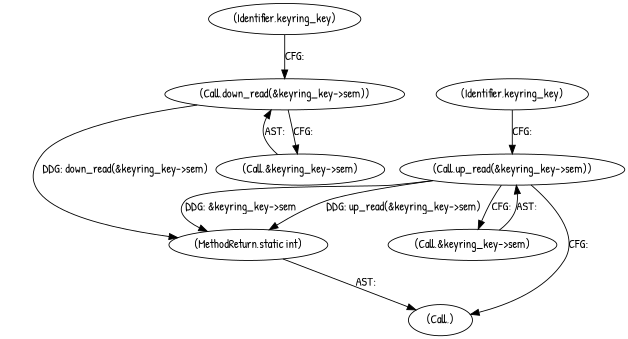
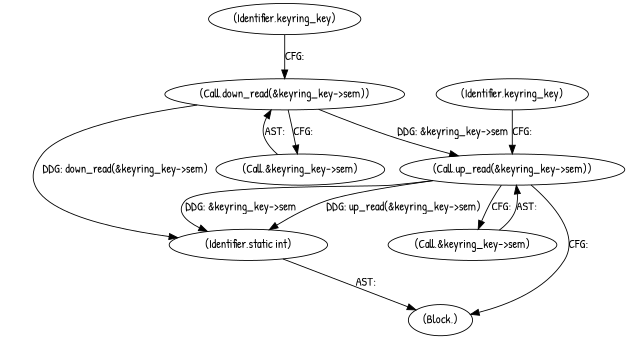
edge "(Call,down_read(&keyring_key->sem))" -> "(Call,up_read(&keyring_key->sem))": added, label "DDG: &keyring_key->sem"
node "(MethodReturn,static int)": label "(MethodReturn,static int)" -> "(Identifier,static int)"
node "(Call,)": label "(Call,)" -> "(Block,)"
